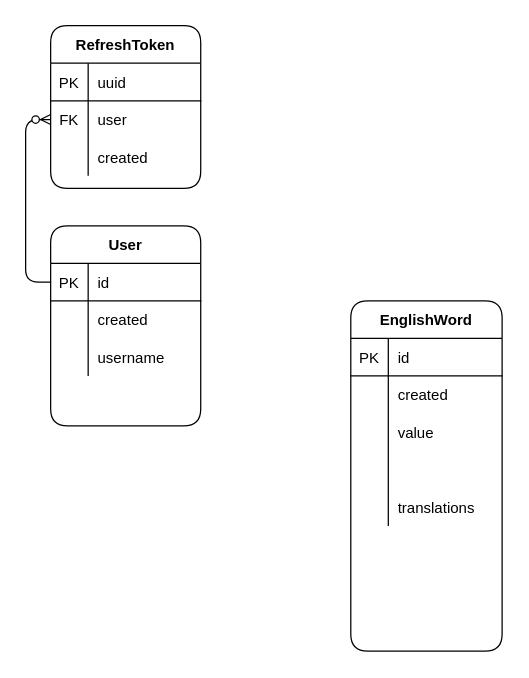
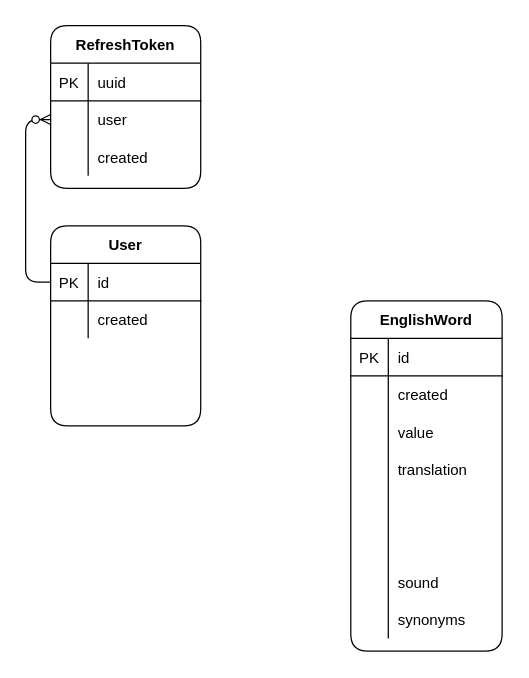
node "FK": removed
node "username": removed
node "translation": added
node "translations": removed
node "sound": added
node "synonyms": added
